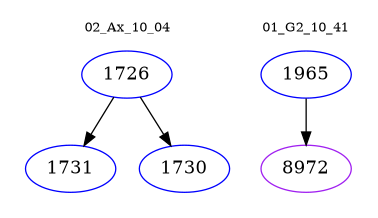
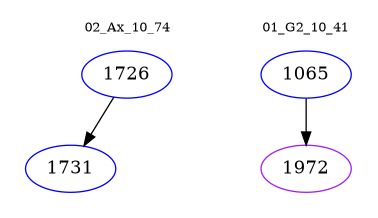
cluster "02_Ax_10_04": label "02_Ax_10_04" -> "02_Ax_10_74"
node "1965": label "1965" -> "1065"
node "1730": removed
node "8972": label "8972" -> "1972"
